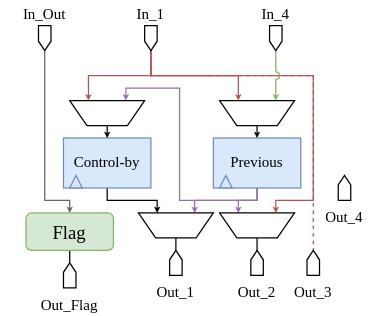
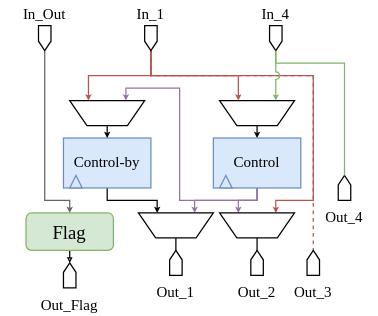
edge "In_4" -- "Out_4": added
node "Previous": label "Previous" -> "Control"
edge "Flag" -- "Out_Flag": arrowhead none -> block
